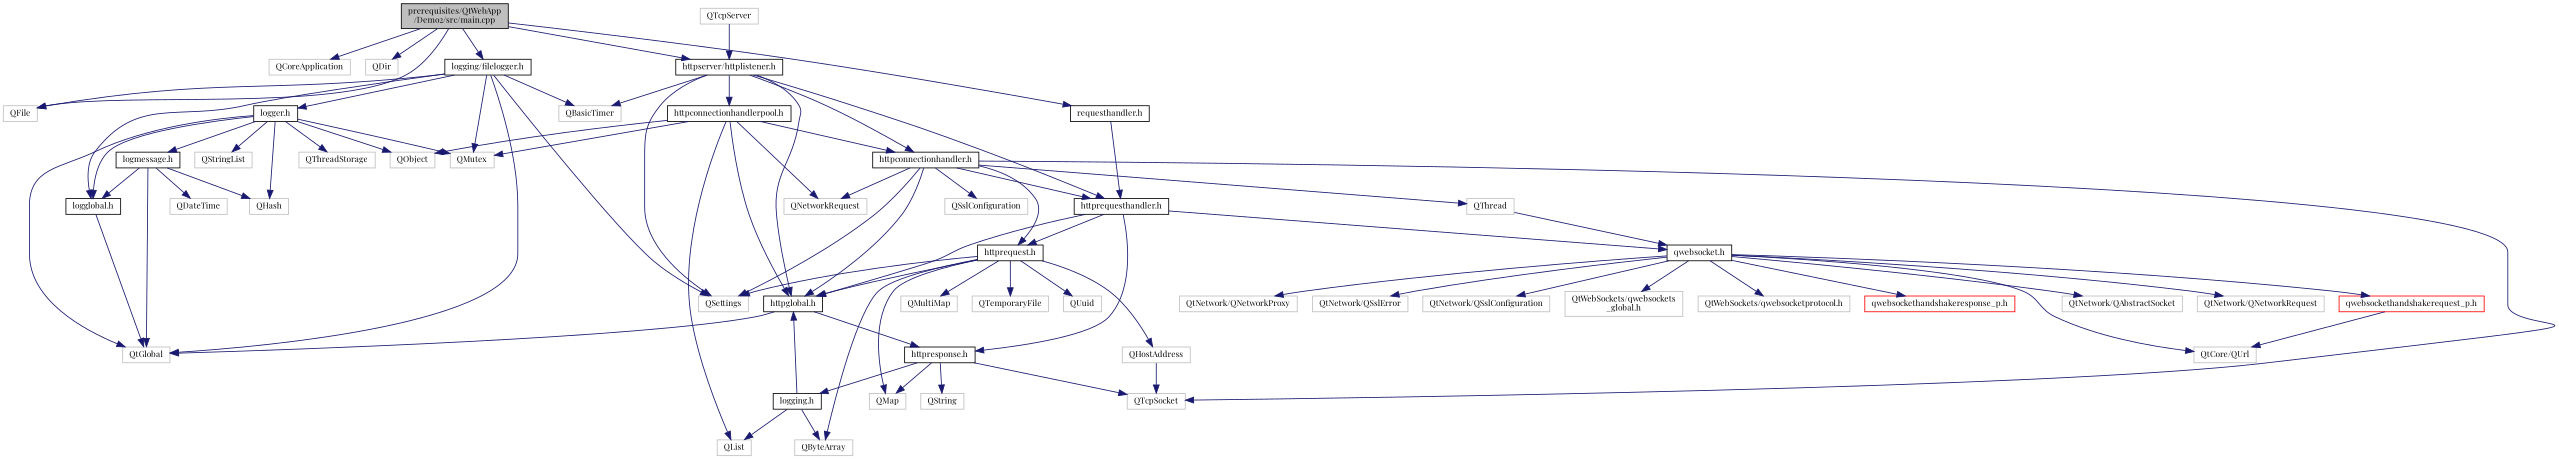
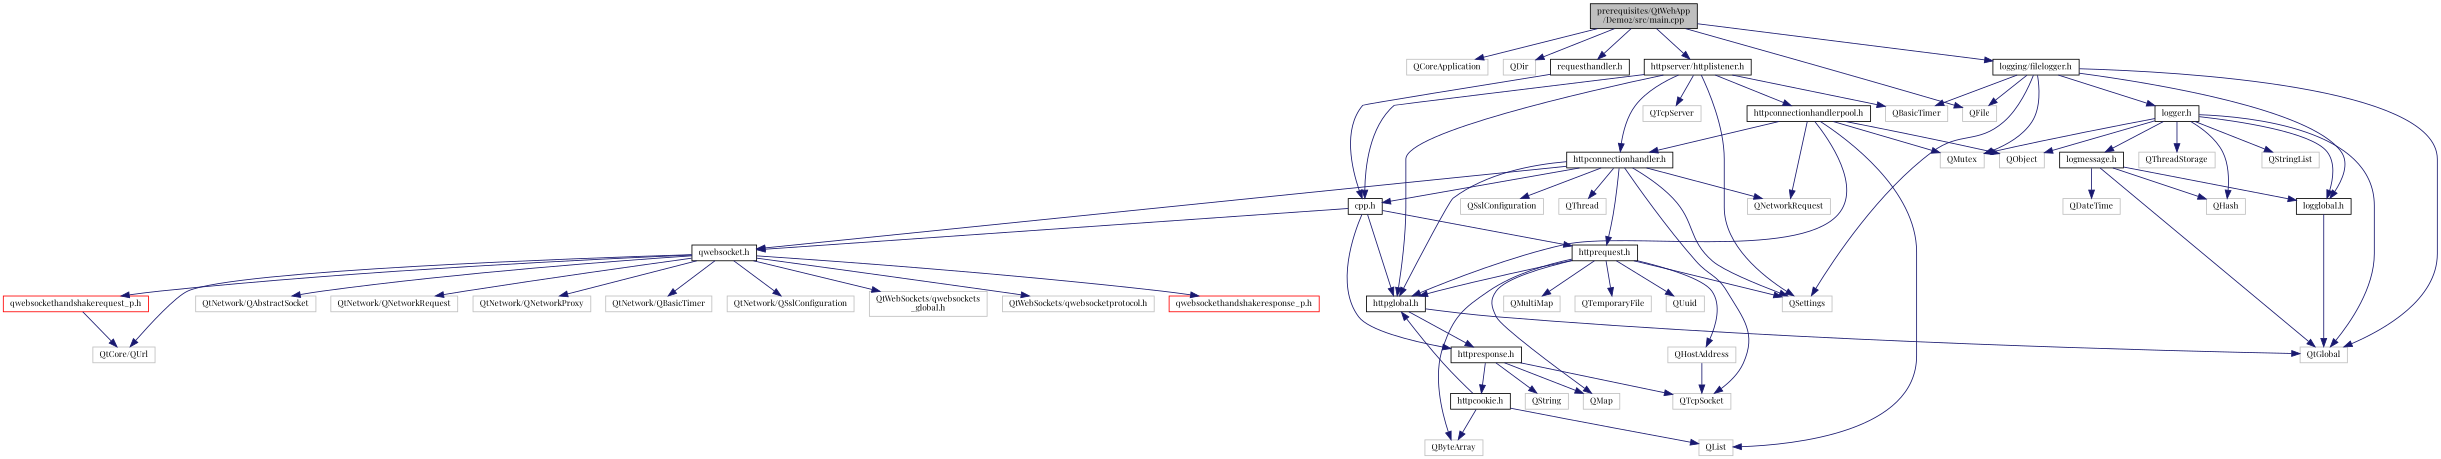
edge "QTcpServer" -> "httpserver/httplistener.h": reversed
node "httprequesthandler.h": label "httprequesthandler.h" -> "cpp.h"
edge "QThread" -> "qwebsocket.h": now "httpconnectionhandler.h" -> "qwebsocket.h"
node "QtNetwork/QSslError": label "QtNetwork/QSslError" -> "QtNetwork/QBasicTimer"
node "logging.h": label "logging.h" -> "httpcookie.h"
